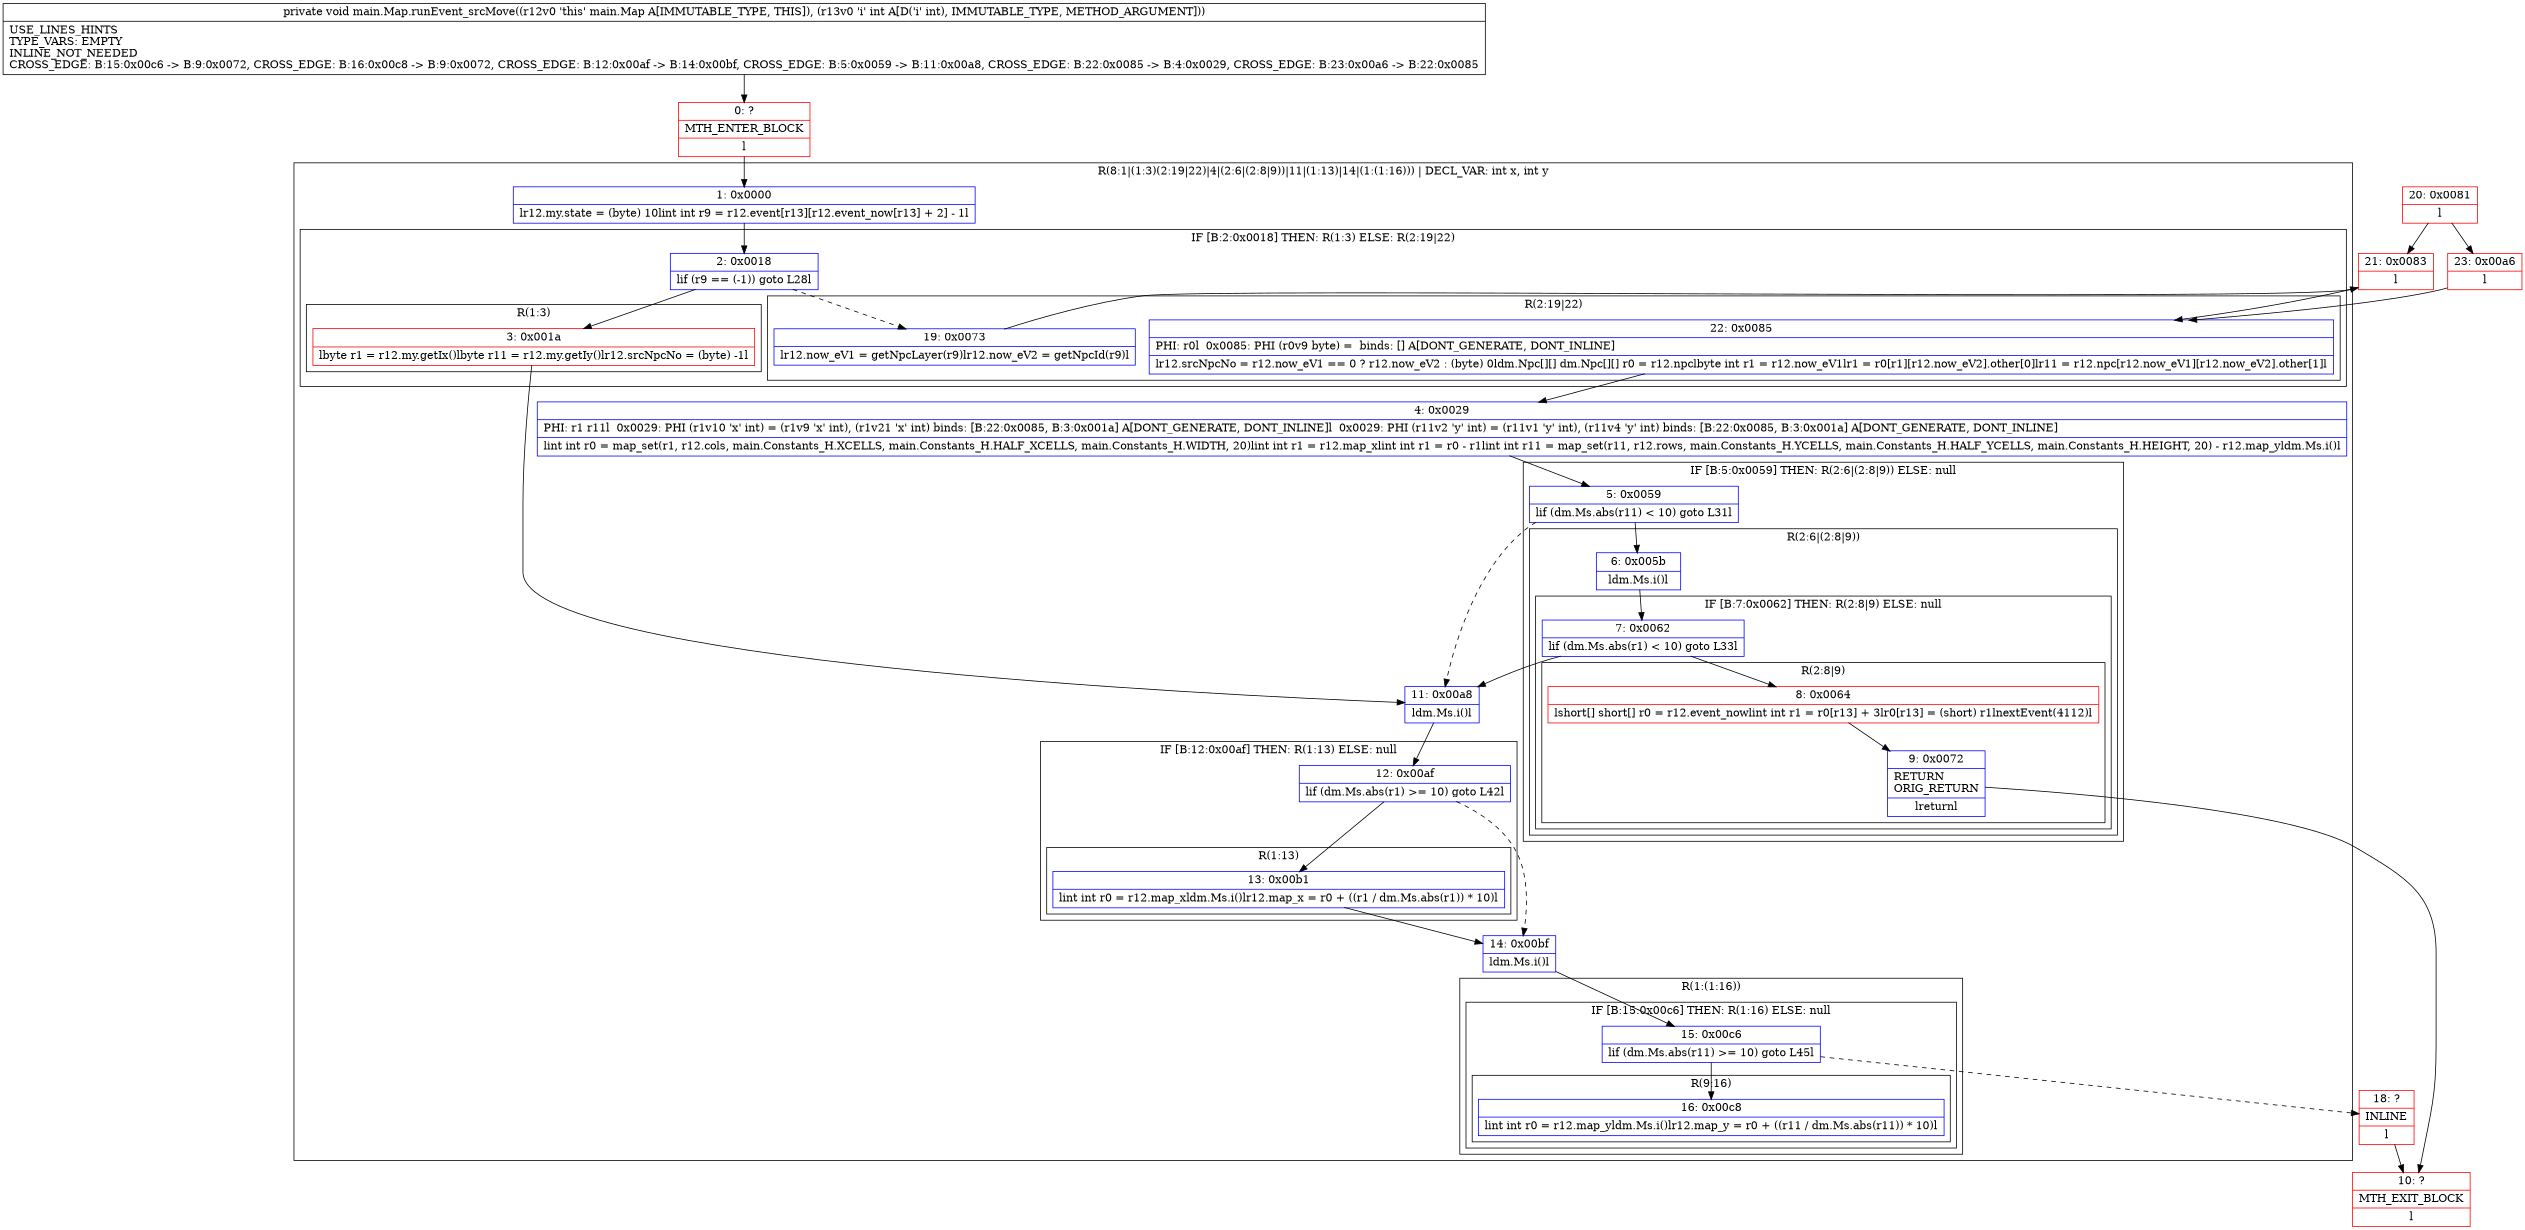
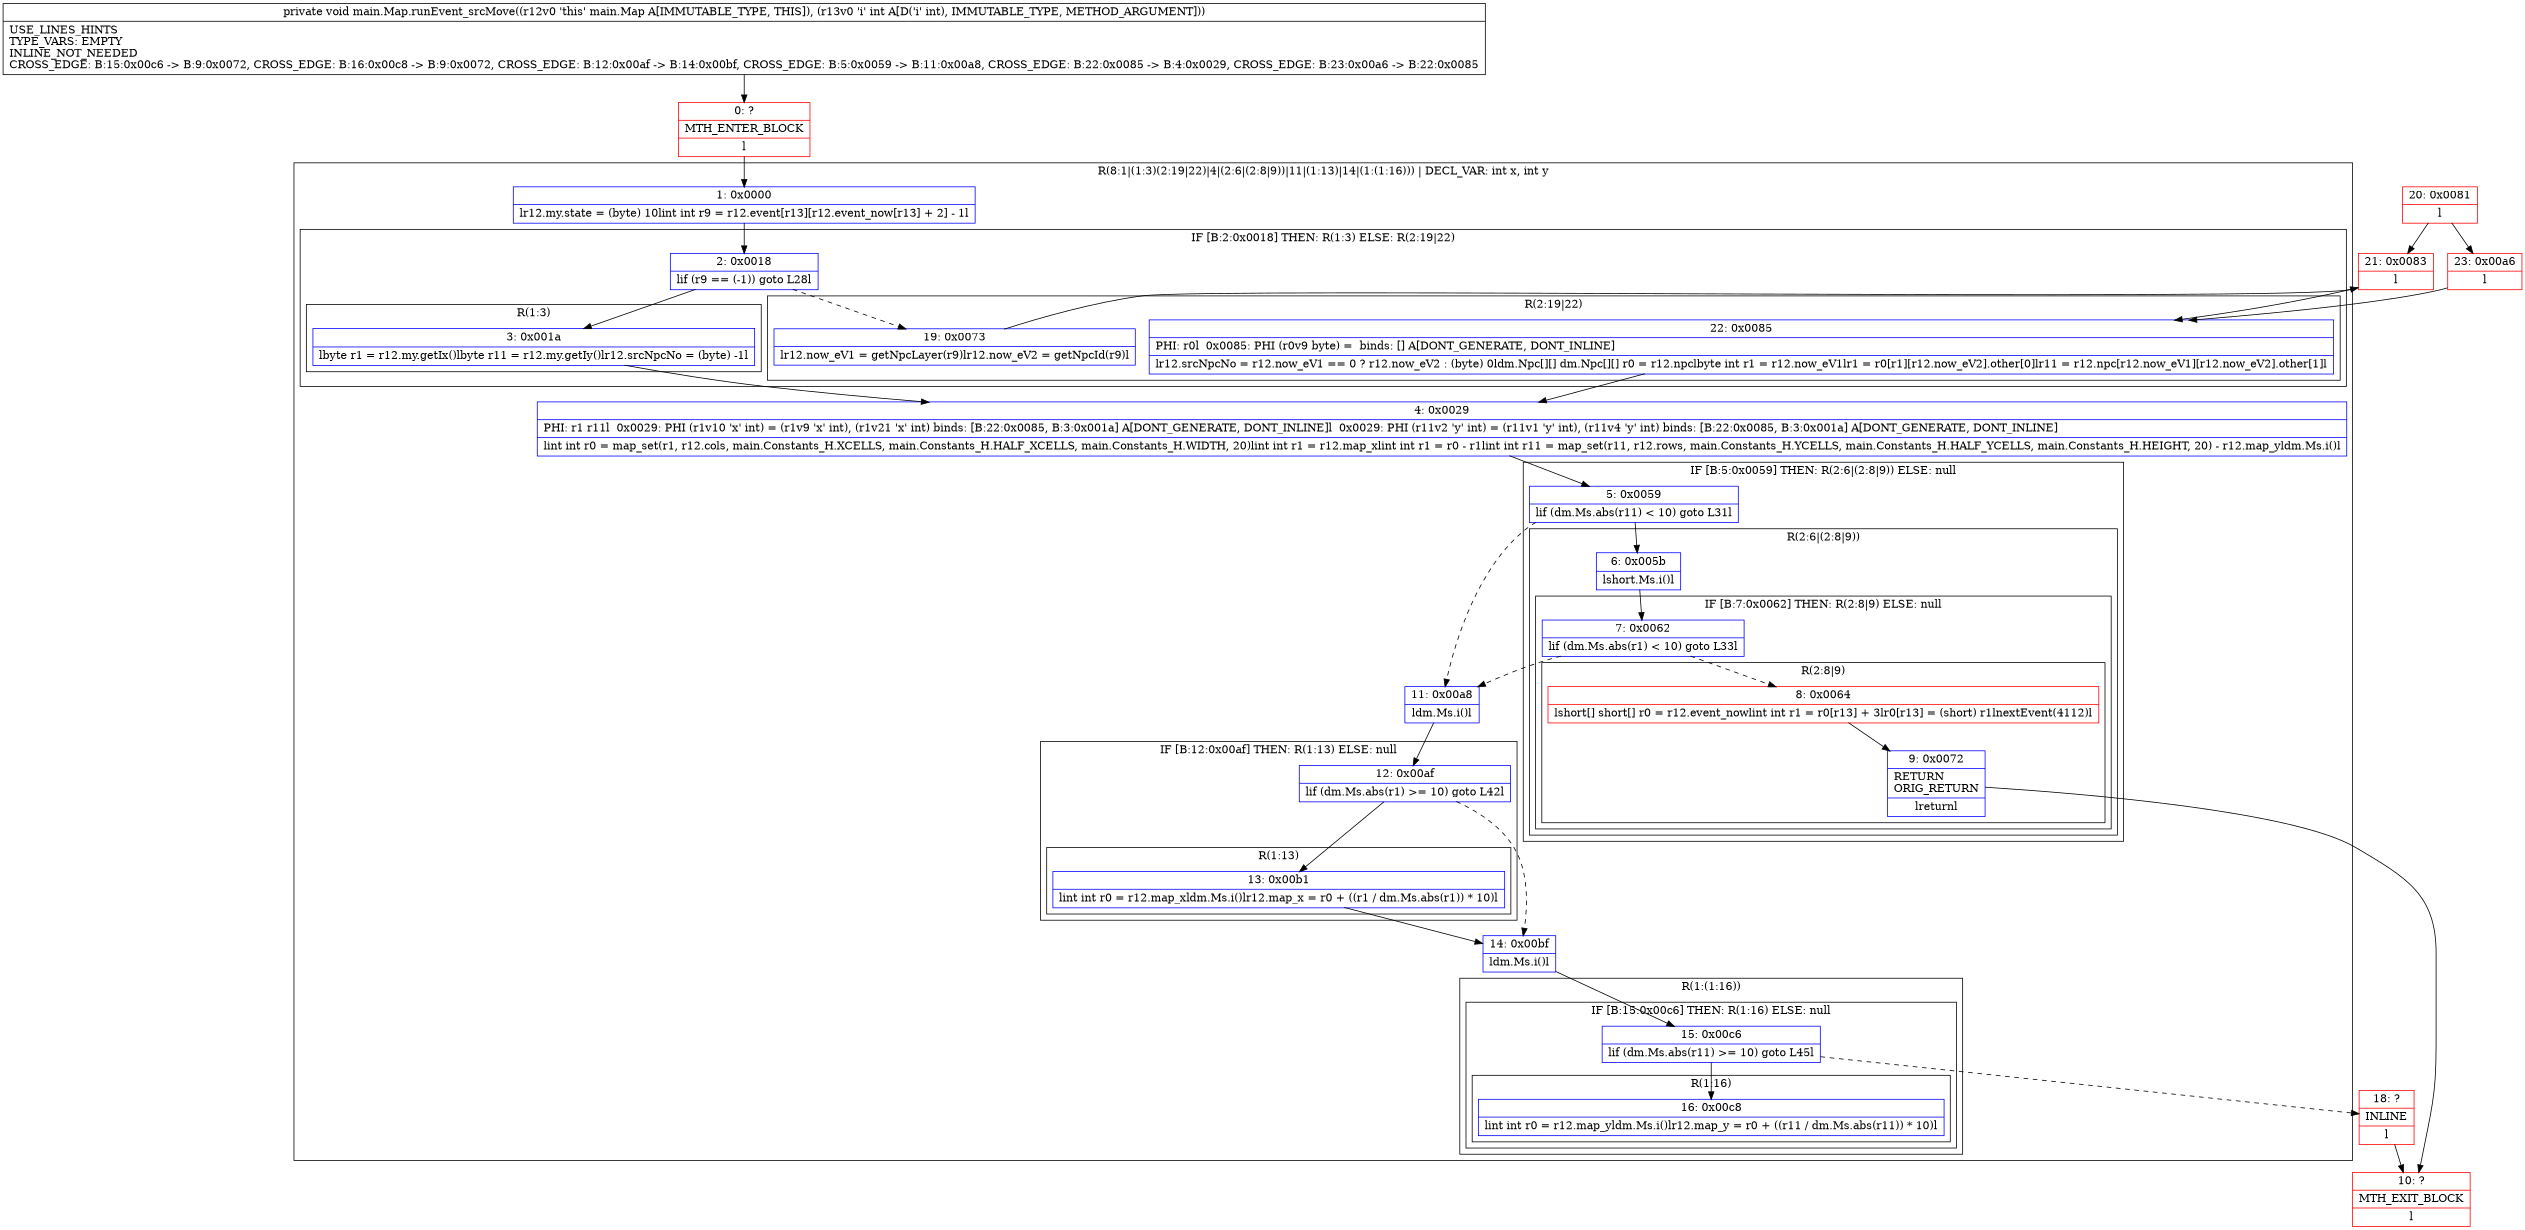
node "3: 0x001a": color red -> blue
node "6: 0x005b": text "ldm.Ms.i()l" -> "lshort.Ms.i()l"
edge "3: 0x001a" -> "11: 0x00a8": now "3: 0x001a" -> "4: 0x0029"
edge "7: 0x0062" -> "11: 0x00a8": style solid -> dashed
edge "7: 0x0062" -> "8: 0x0064": style solid -> dashed
cluster "R(9:16)": label "R(9:16)" -> "R(1:16)"
